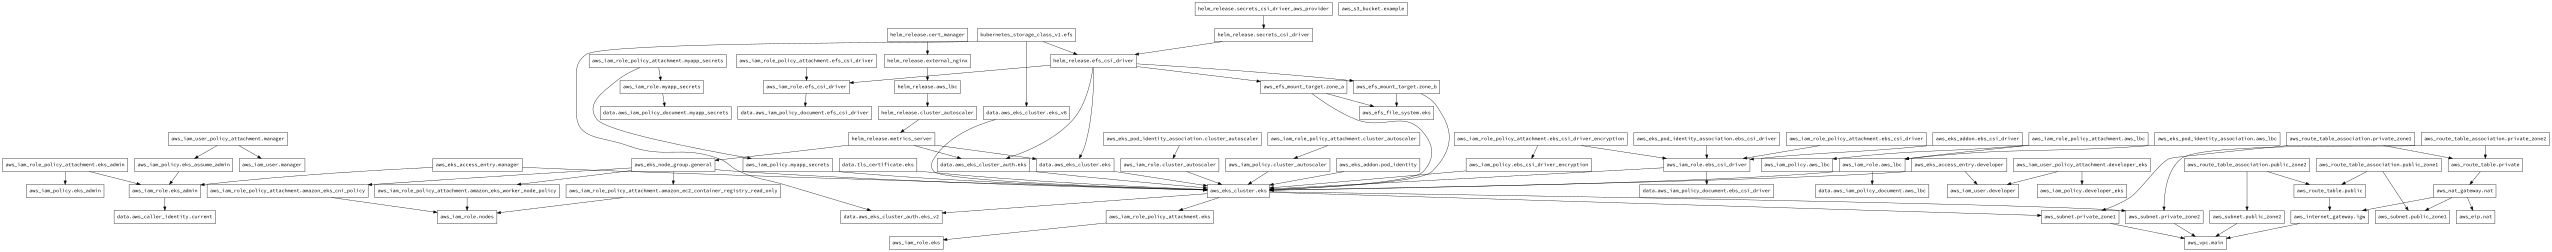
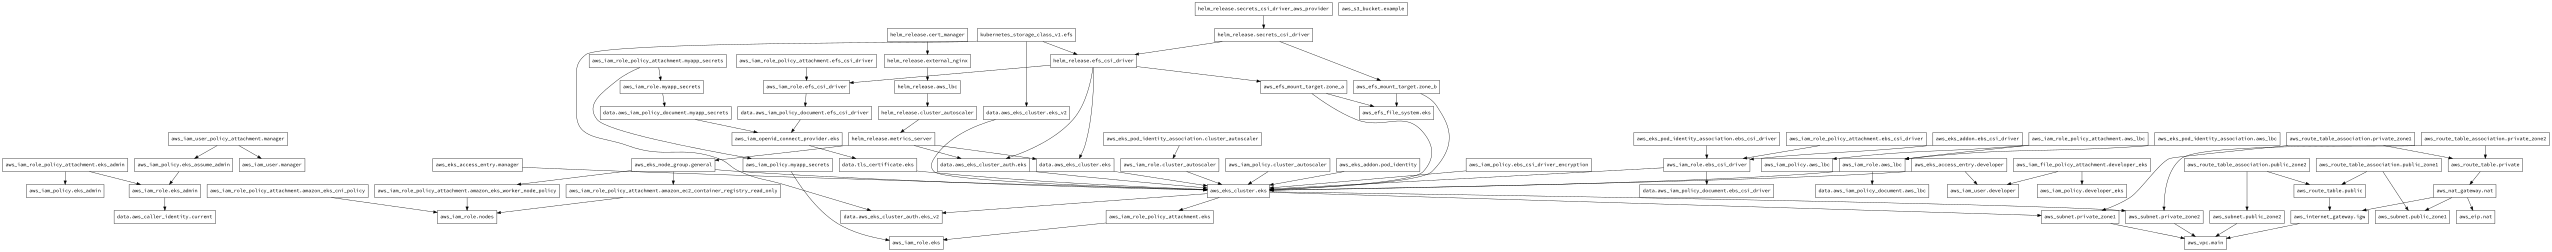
edge "helm_release.efs_csi_driver" -> "aws_efs_mount_target.zone_b": now "helm_release.secrets_csi_driver" -> "aws_efs_mount_target.zone_b"
node "data.aws_eks_cluster.eks_v6": label "data.aws_eks_cluster.eks_v6" -> "data.aws_eks_cluster.eks_v2"
node "aws_iam_openid_connect_provider.eks": added
node "aws_iam_role_policy_attachment.cluster_autoscaler": removed
node "aws_iam_role_policy_attachment.ebs_csi_driver_encryption": removed
node "aws_iam_user_policy_attachment.developer_eks": label "aws_iam_user_policy_attachment.developer_eks" -> "aws_iam_file_policy_attachment.developer_eks"
edge "aws_eks_access_entry.manager" -> "aws_iam_role.eks_admin": removed
edge "aws_eks_node_group.general" -> "aws_iam_role_policy_attachment.amazon_eks_cni_policy": removed
edge "aws_iam_policy.myapp_secrets" -> "aws_eks_cluster.eks": now "aws_iam_policy.myapp_secrets" -> "aws_iam_role.eks"
